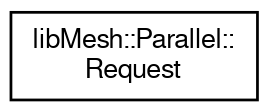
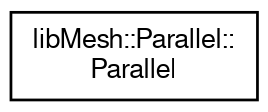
node "libMesh::Parallel:: Request": label "libMesh::Parallel:: Request" -> "libMesh::Parallel:: Parallel"
